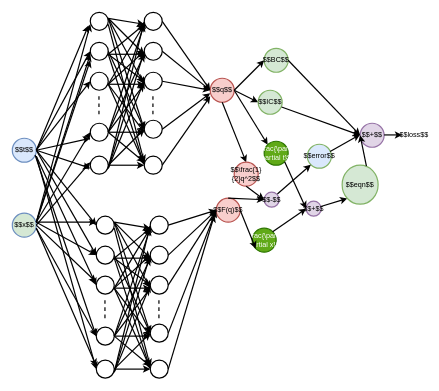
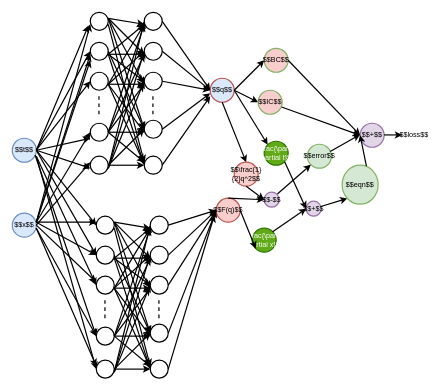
node "$$BC$$": fillcolor #d5e8d4 -> #f8cecc
node "$$q$$": fillcolor #f8cecc -> #dae8fc
node "$$IC$$": fillcolor #d5e8d4 -> #f8cecc
node "$$error$$": fillcolor #dae8fc -> #d5e8d4
node "$$x$$": fillcolor #d5e8d4 -> #dae8fc
